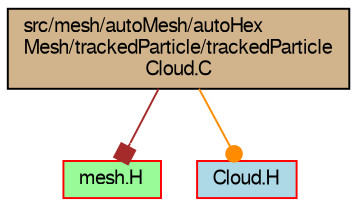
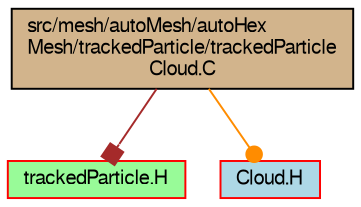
node "mesh.H": label "mesh.H" -> "trackedParticle.H"
